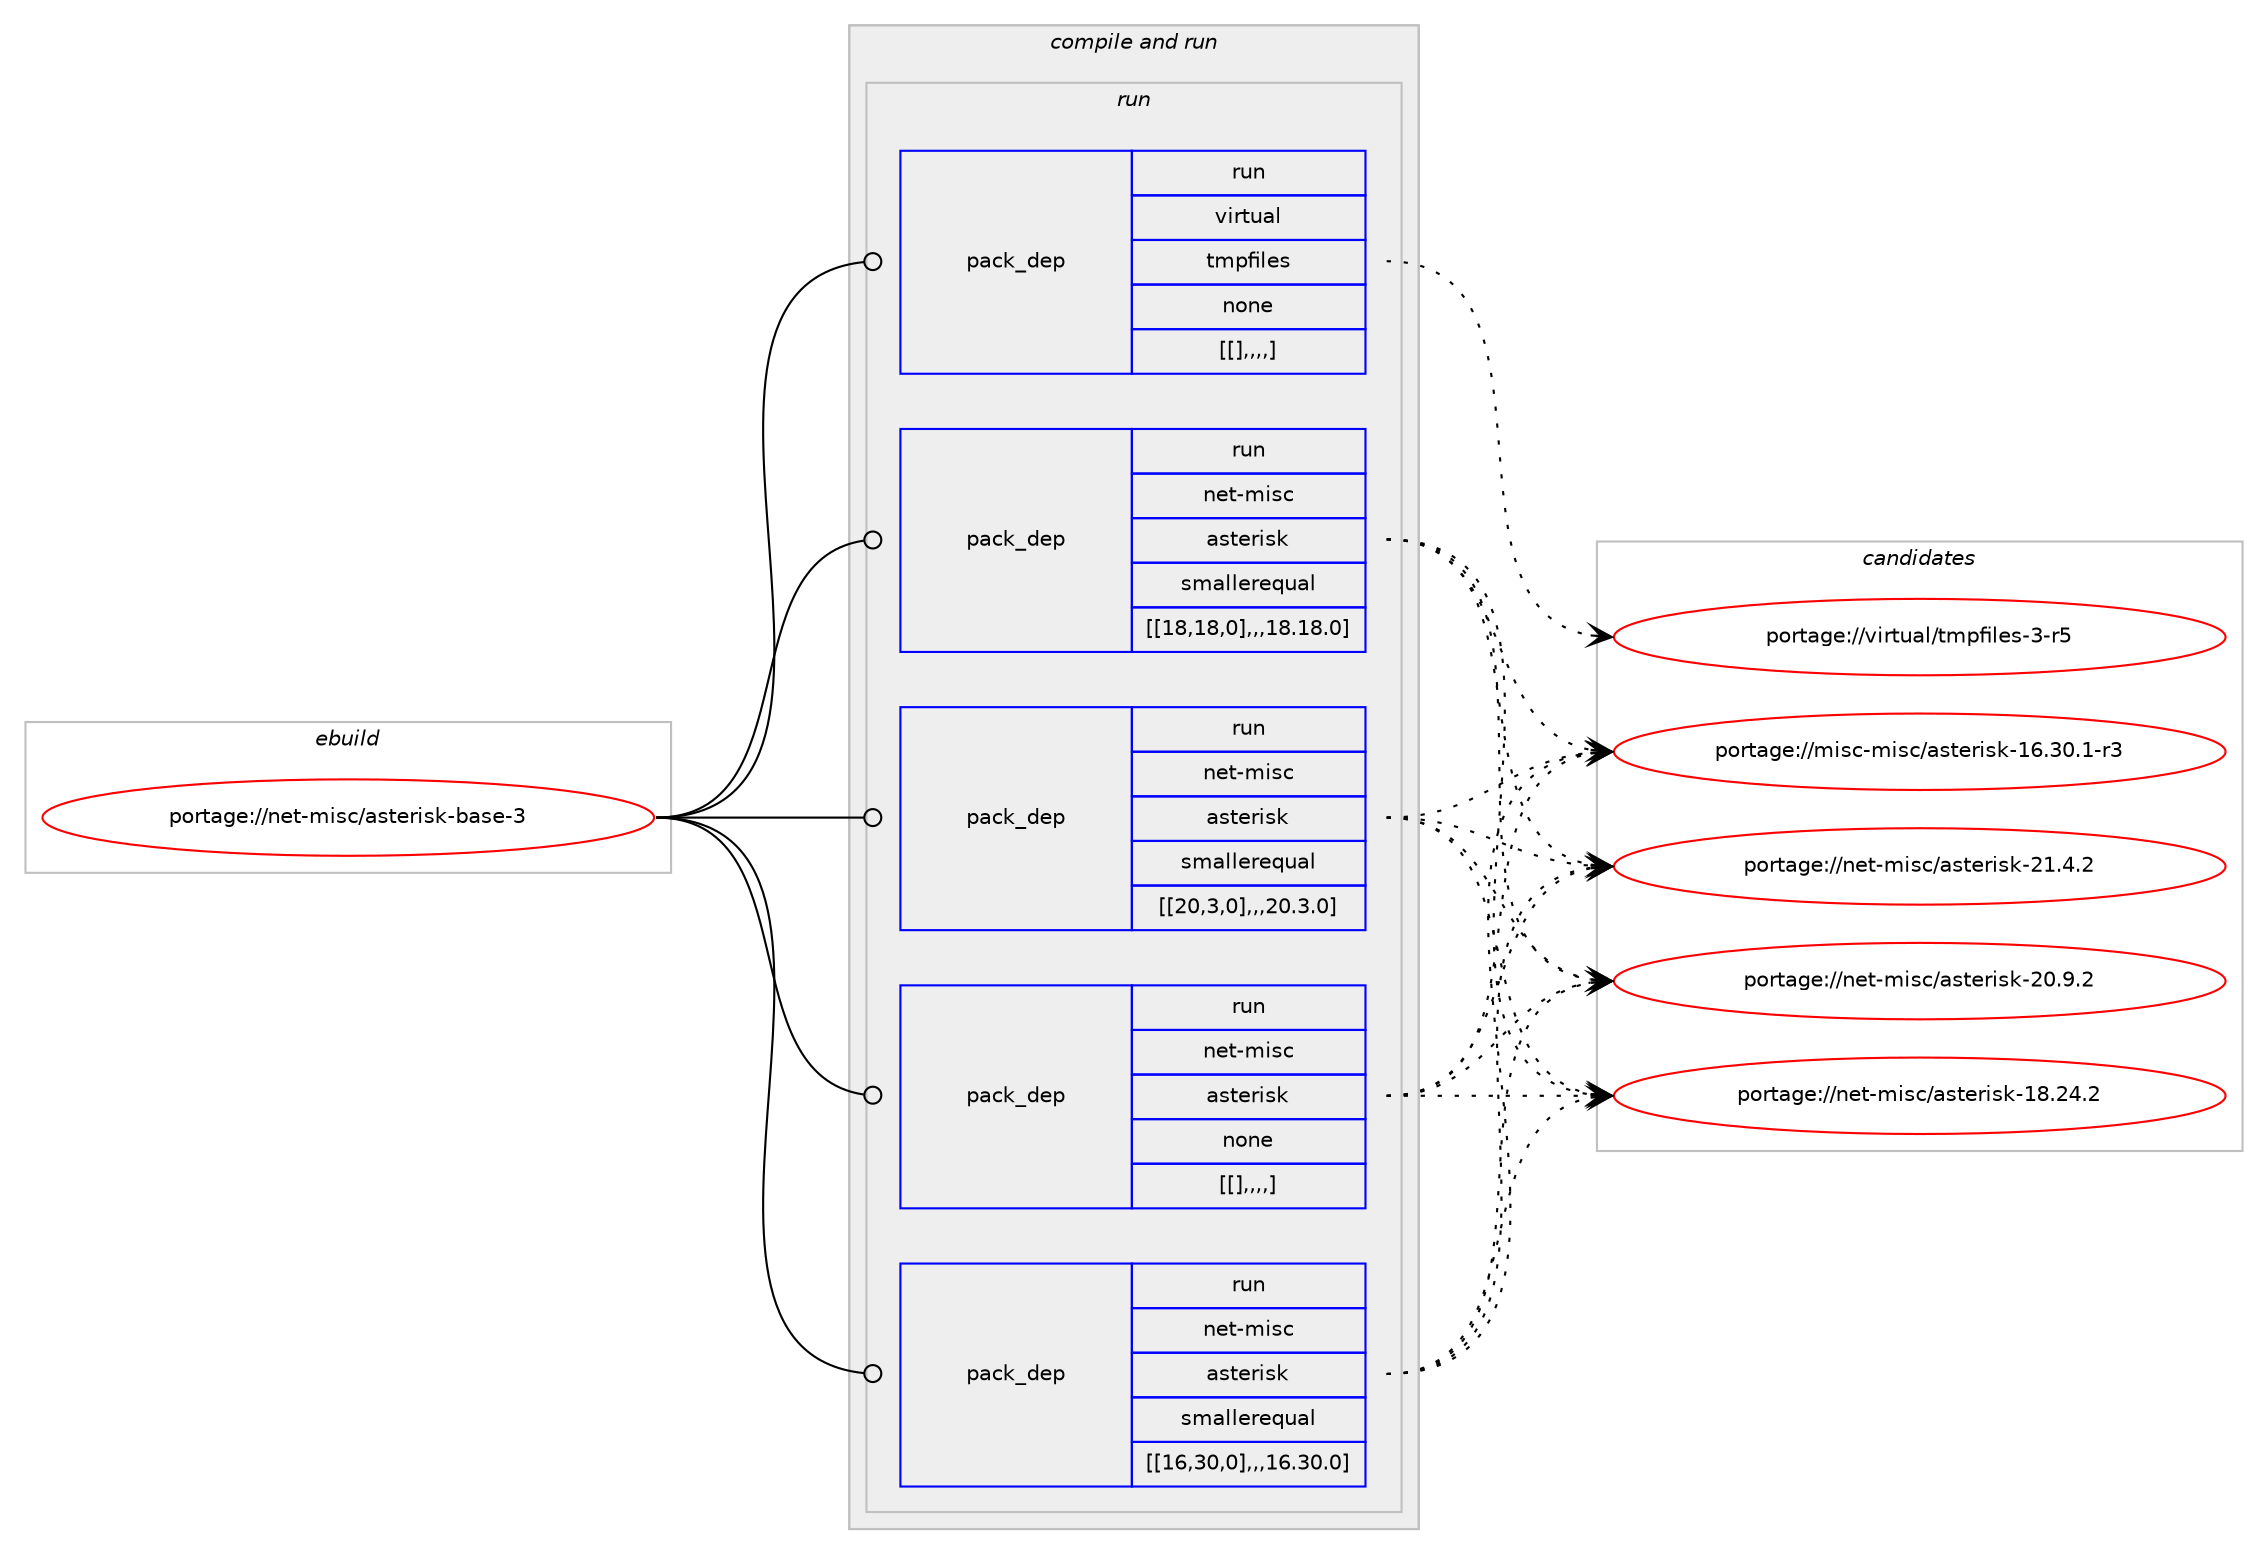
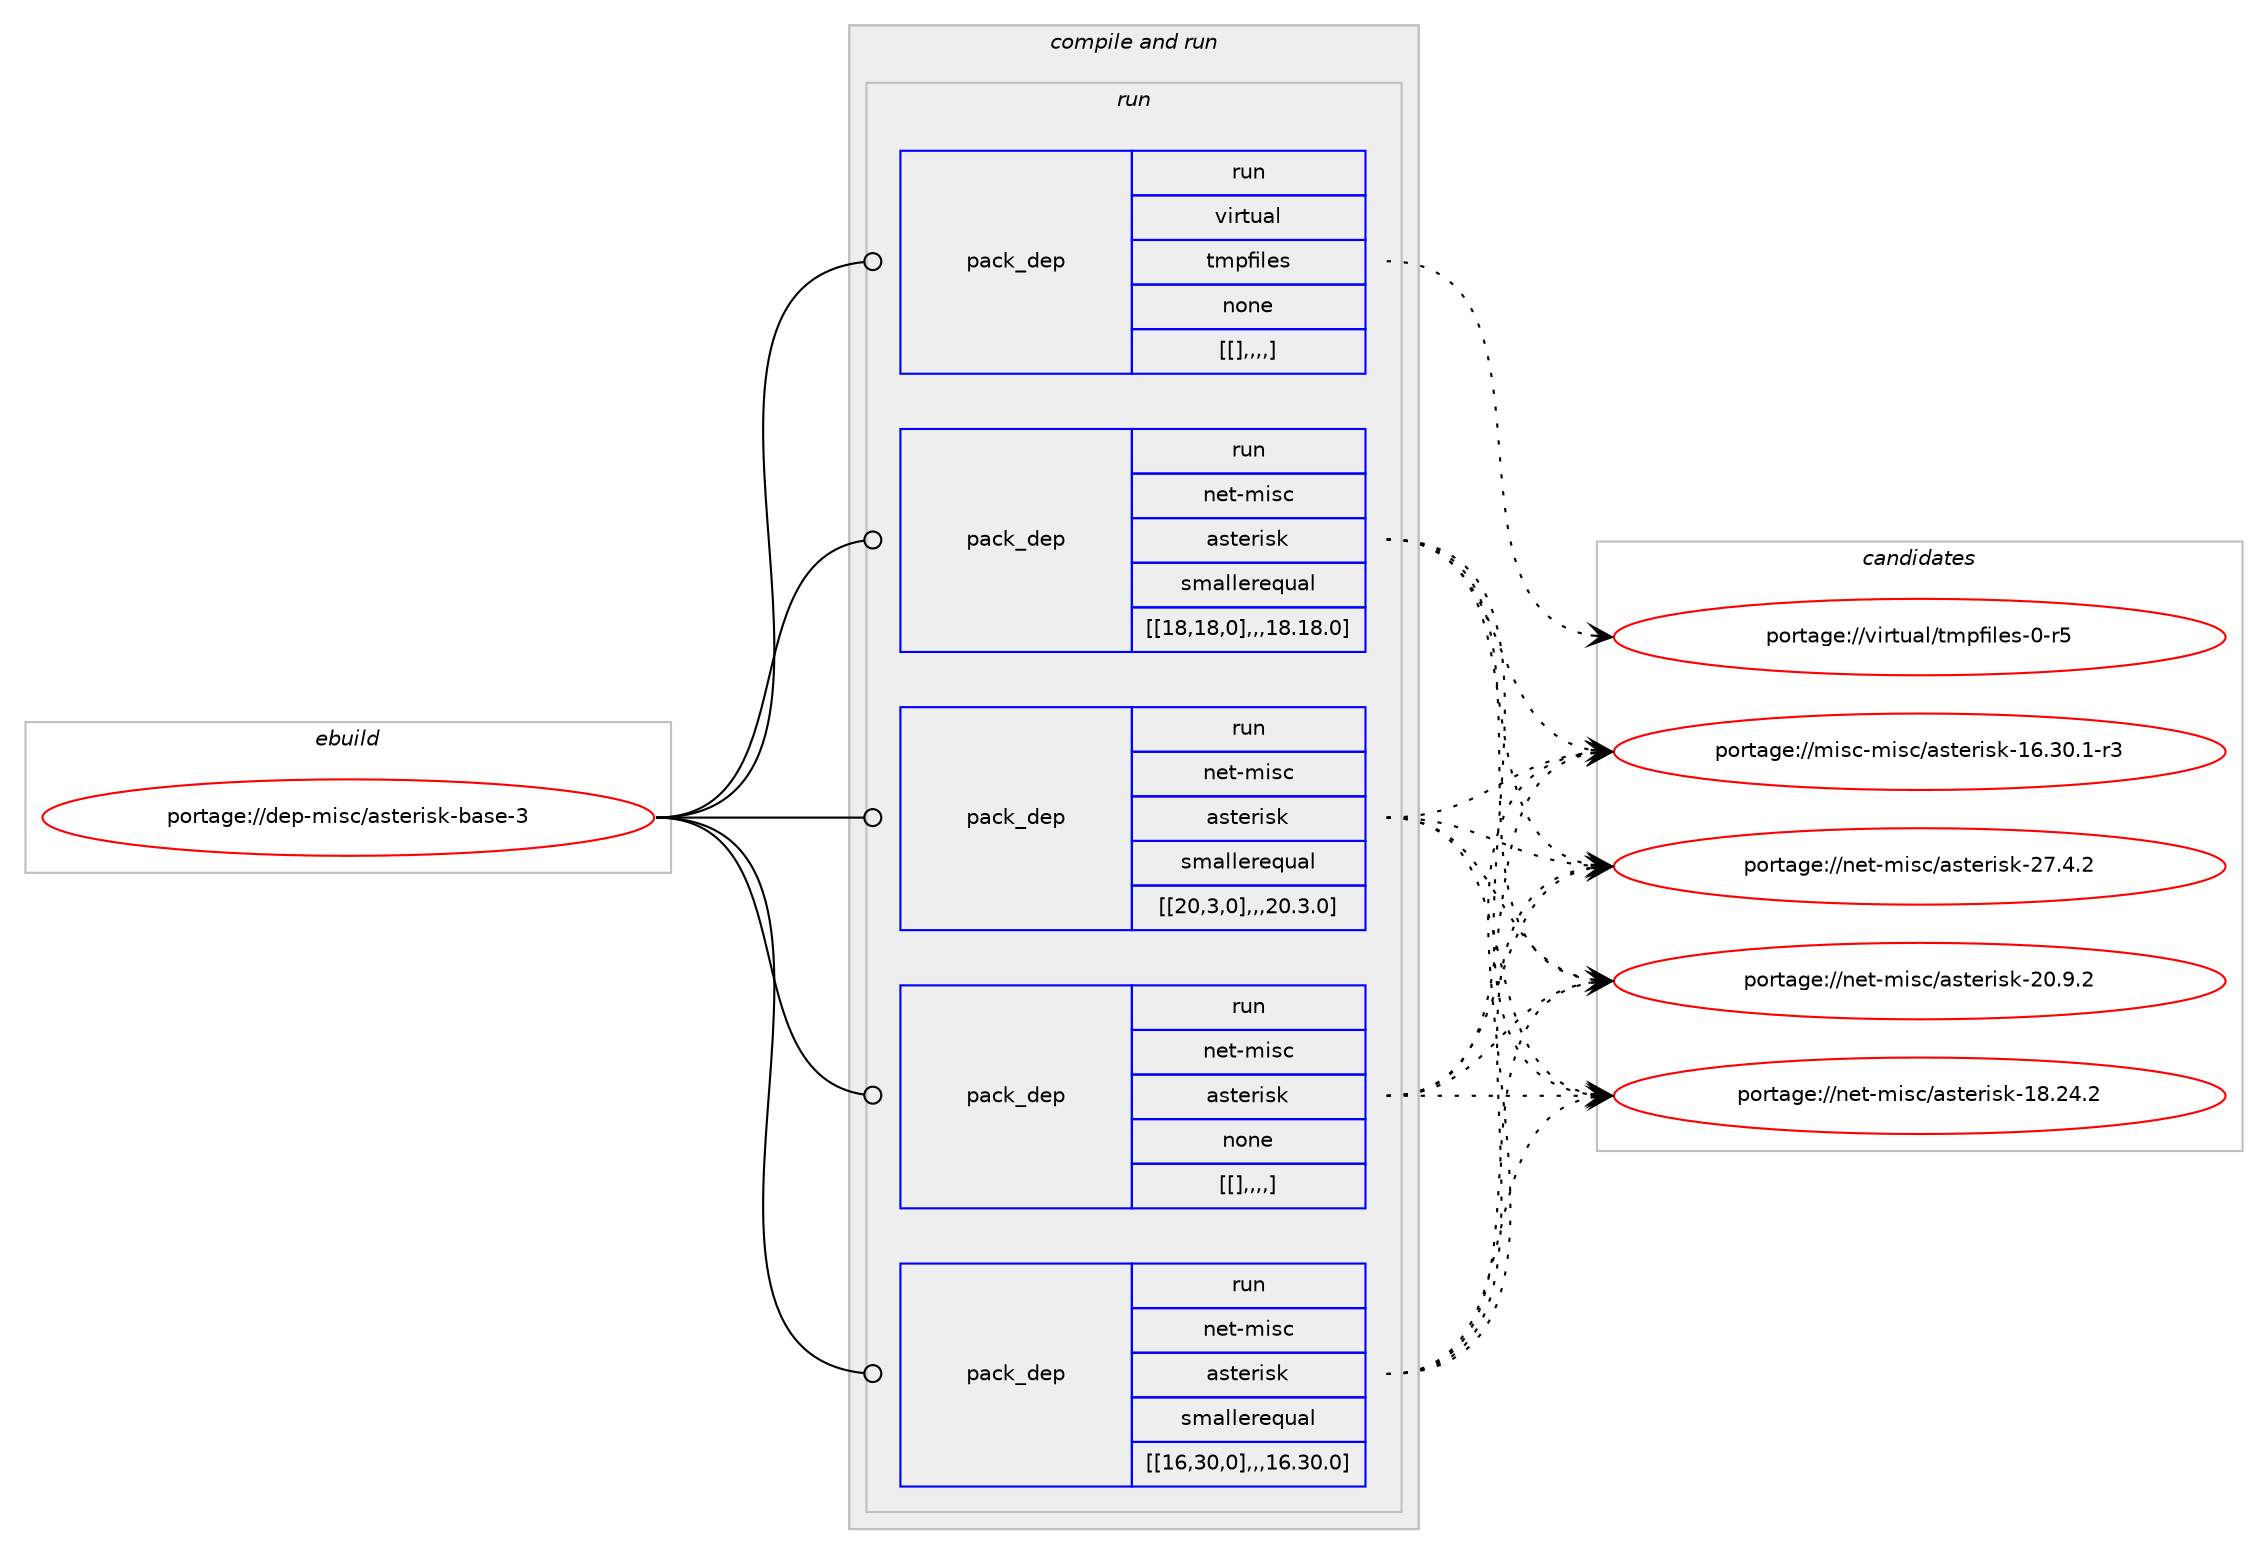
node "portage://virtual/tmpfiles-3-r5": label "portage://virtual/tmpfiles-3-r5" -> "portage://virtual/tmpfiles-0-r5"
node "portage://net-misc/asterisk-base-3": label "portage://net-misc/asterisk-base-3" -> "portage://dep-misc/asterisk-base-3"
node "portage://net-misc/asterisk-21.4.2": label "portage://net-misc/asterisk-21.4.2" -> "portage://net-misc/asterisk-27.4.2"
